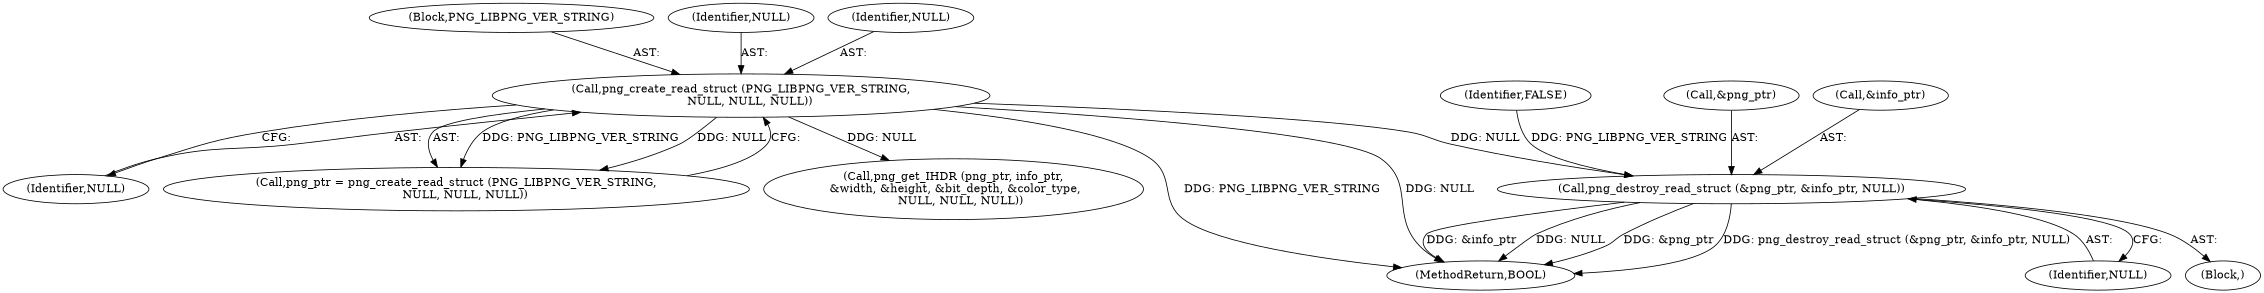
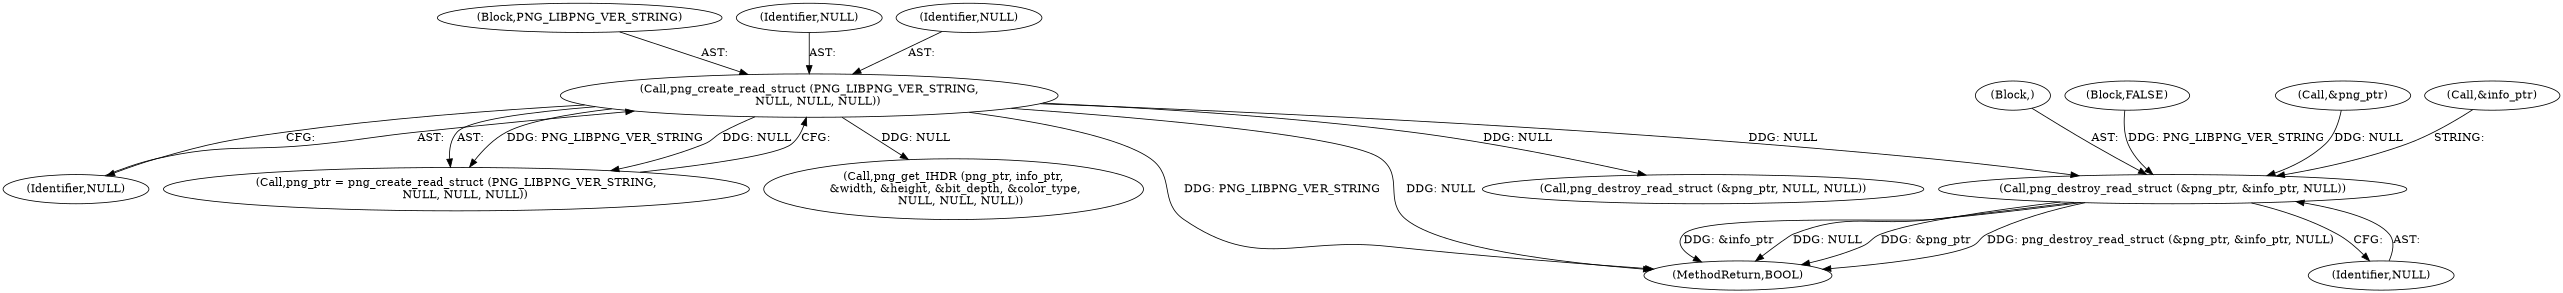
node "(Identifier,FALSE)": label "(Identifier,FALSE)" -> "(Block,FALSE)"
edge "(Call,&png_ptr)" -> "(Call,png_destroy_read_struct (&png_ptr, &info_ptr, NULL))": label "AST: " -> "DDG: NULL"
edge "(Call,&info_ptr)" -> "(Call,png_destroy_read_struct (&png_ptr, &info_ptr, NULL))": label "AST: " -> "STRING: "
node "(Call,png_destroy_read_struct (&png_ptr, NULL, NULL))": added
edge "(Call,png_destroy_read_struct (&png_ptr, &info_ptr, NULL))" -> "(Block,)": reversed
